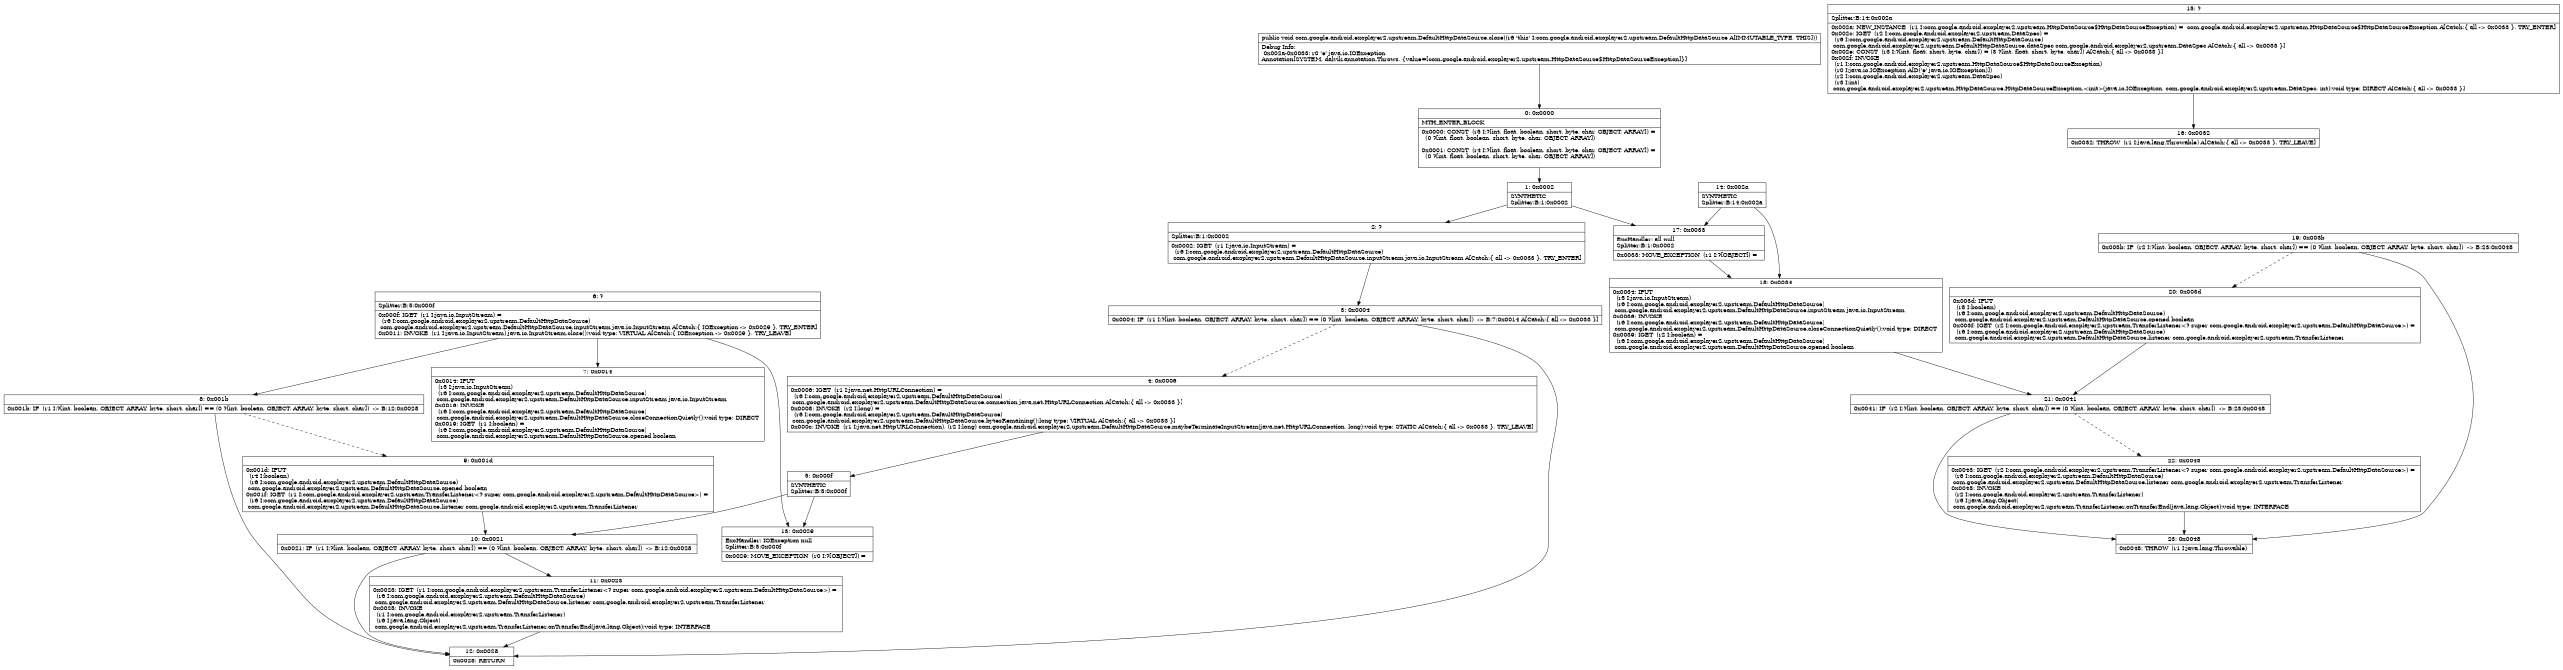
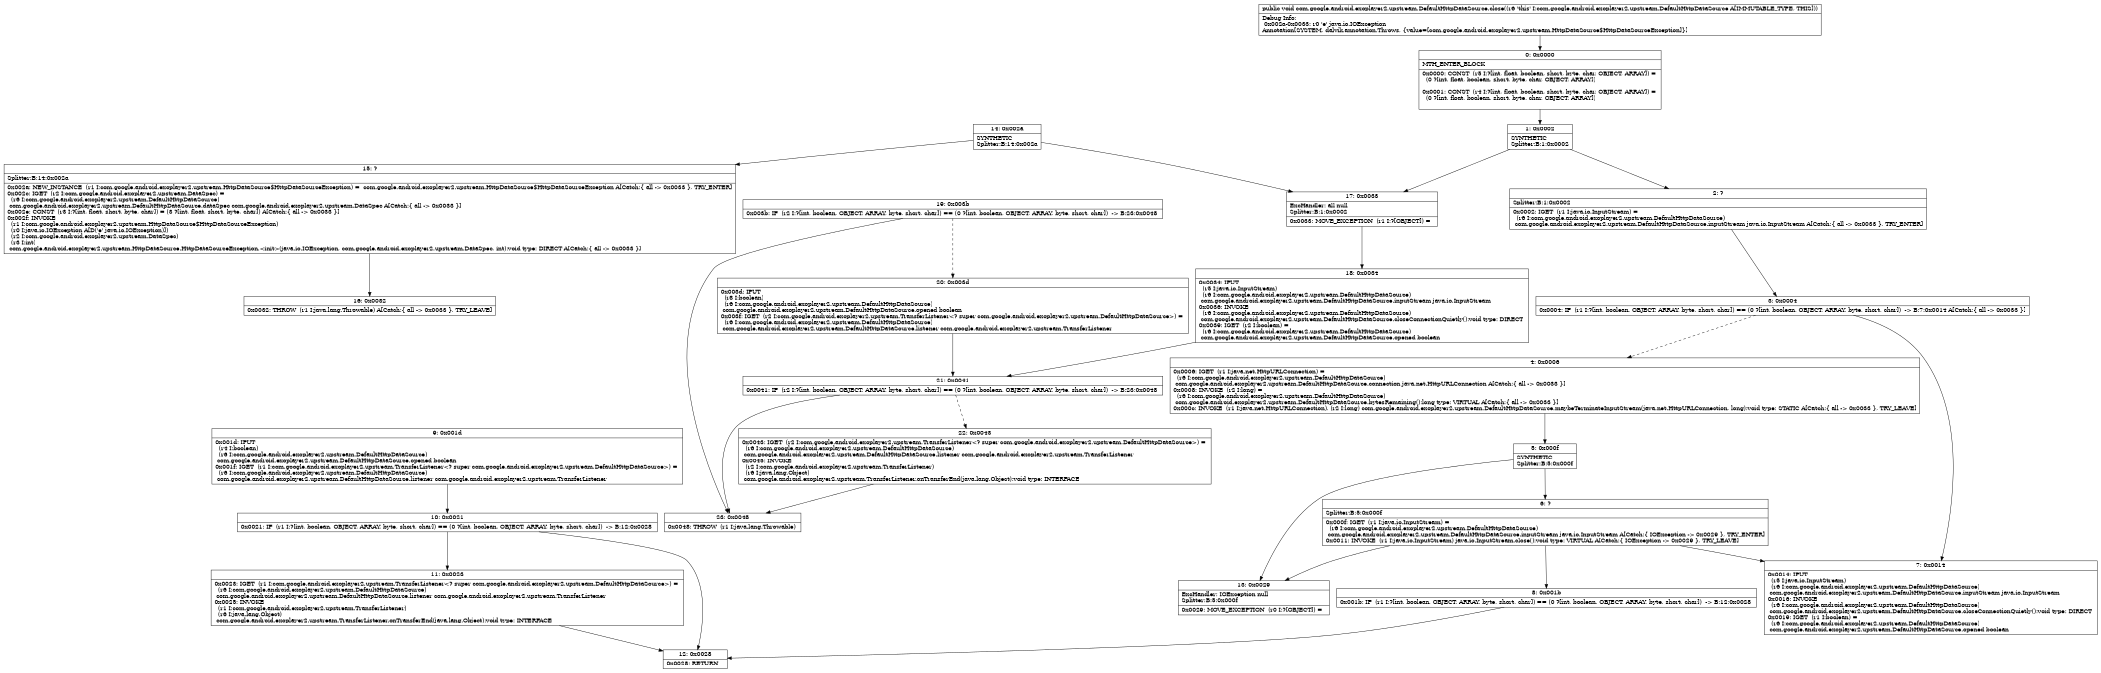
edge "14: 0x002a" -> "18: 0x0034": now "14: 0x002a" -> "15: ?"
edge "8: 0x001b" -> "9: 0x001d": removed
edge "5: 0x000f" -> "10: 0x0021": now "5: 0x000f" -> "6: ?"
edge "3: 0x0004" -> "12: 0x0028": now "3: 0x0004" -> "7: 0x0014"
